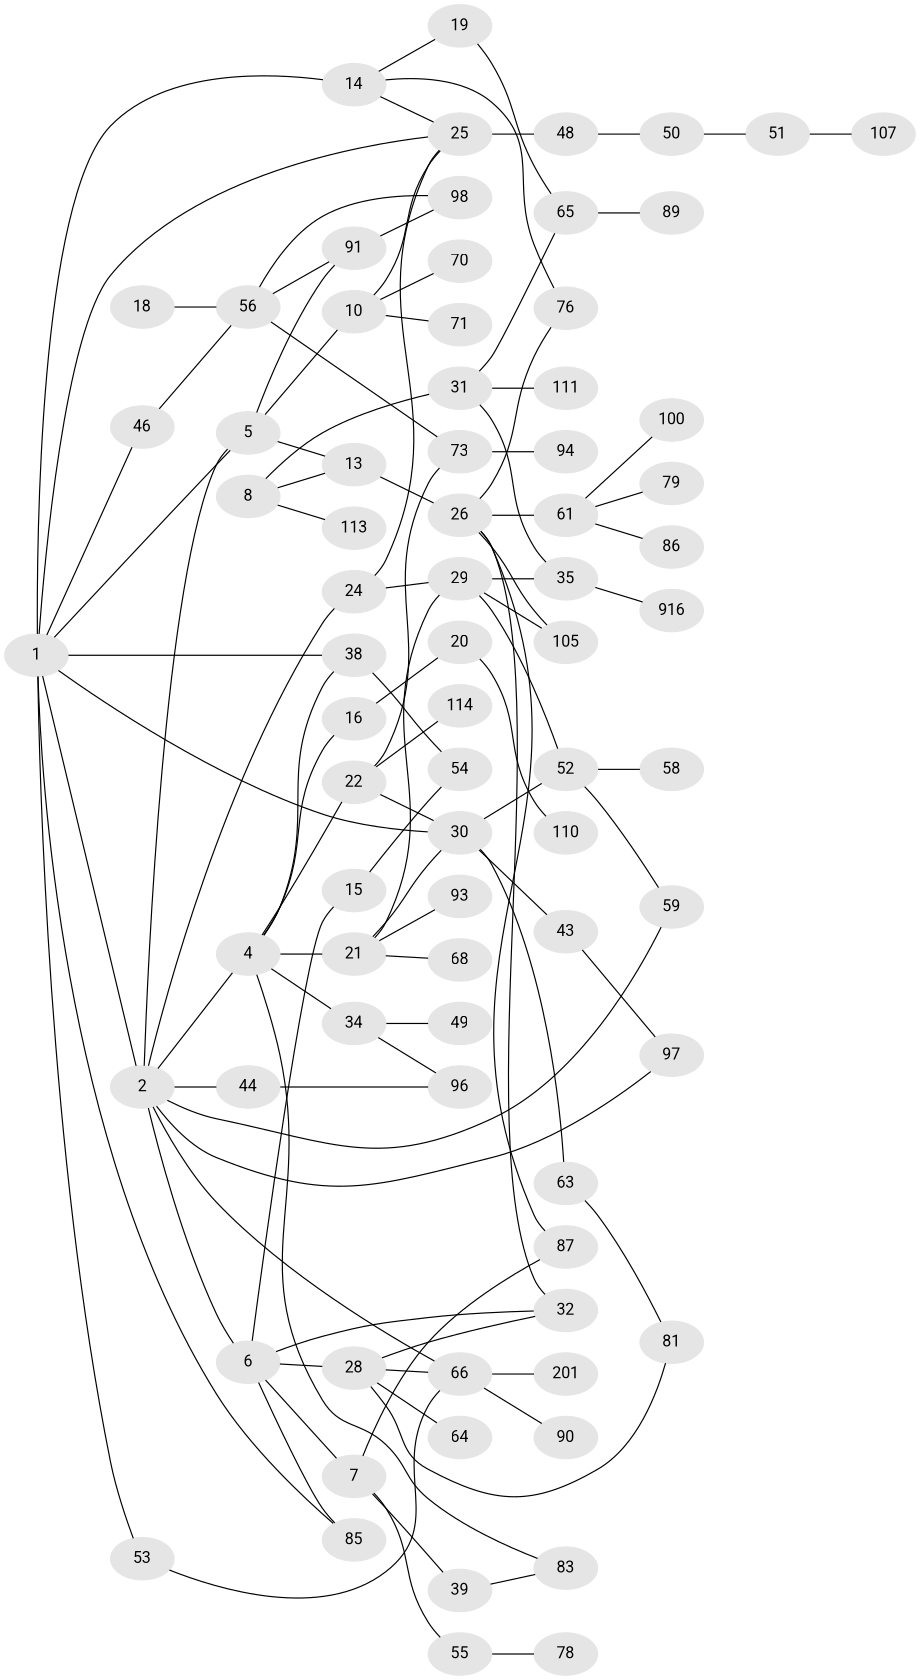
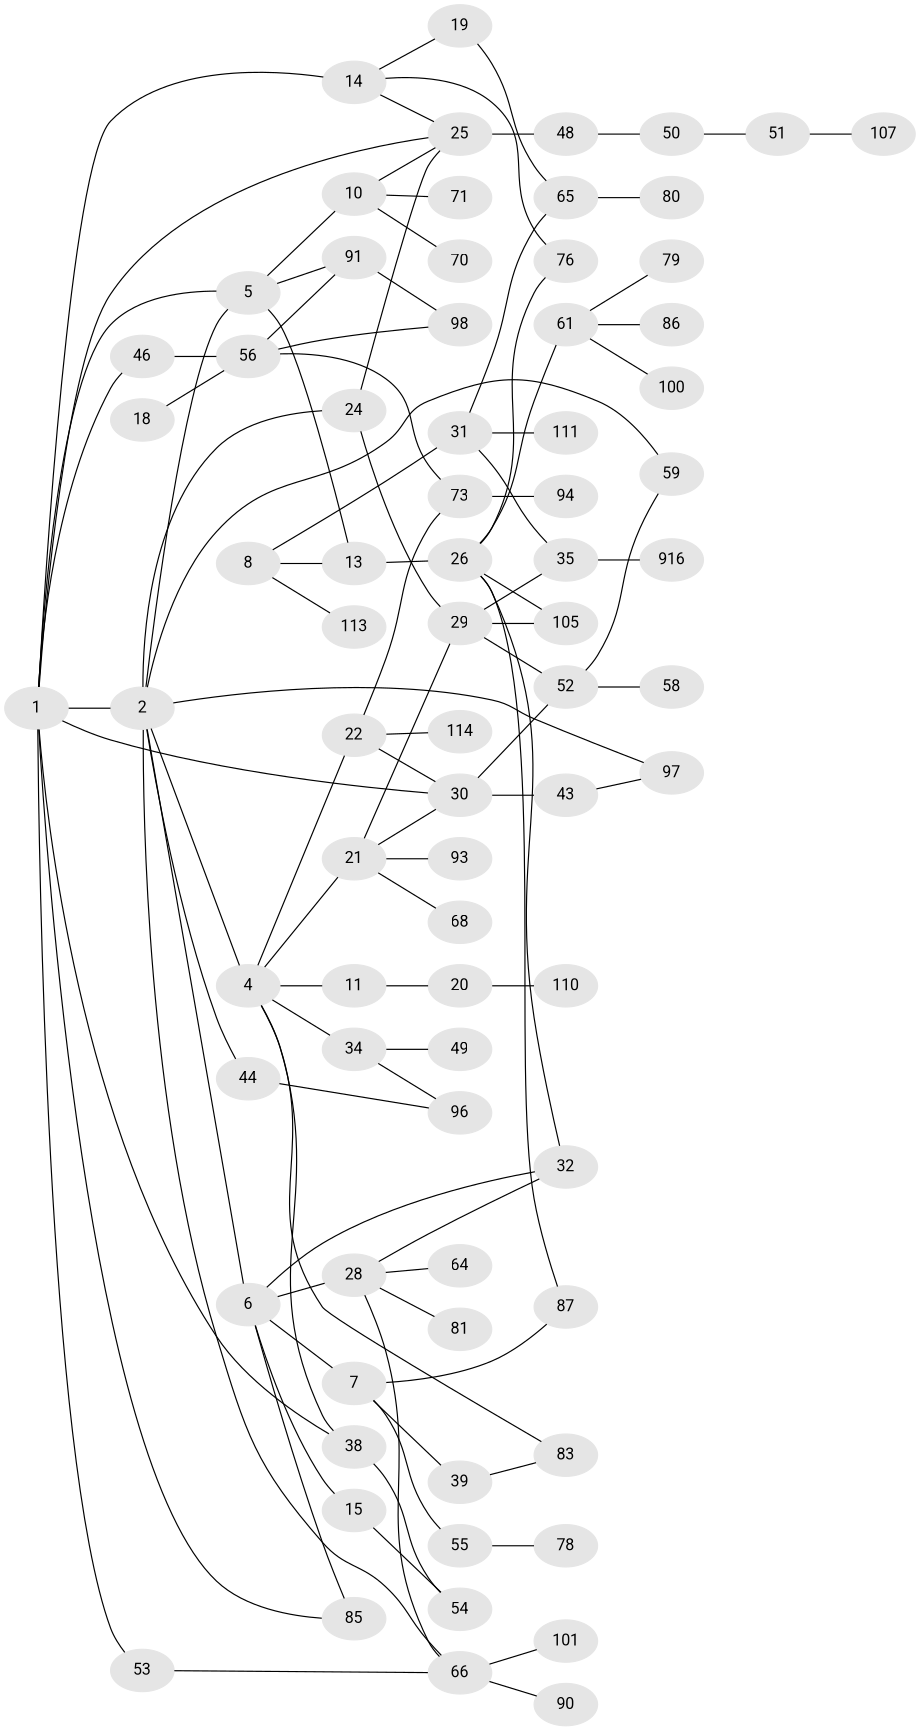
node "89": label "89" -> "80"
node "16": label "16" -> "11"
node "63": removed
node "201": label "201" -> "101"
